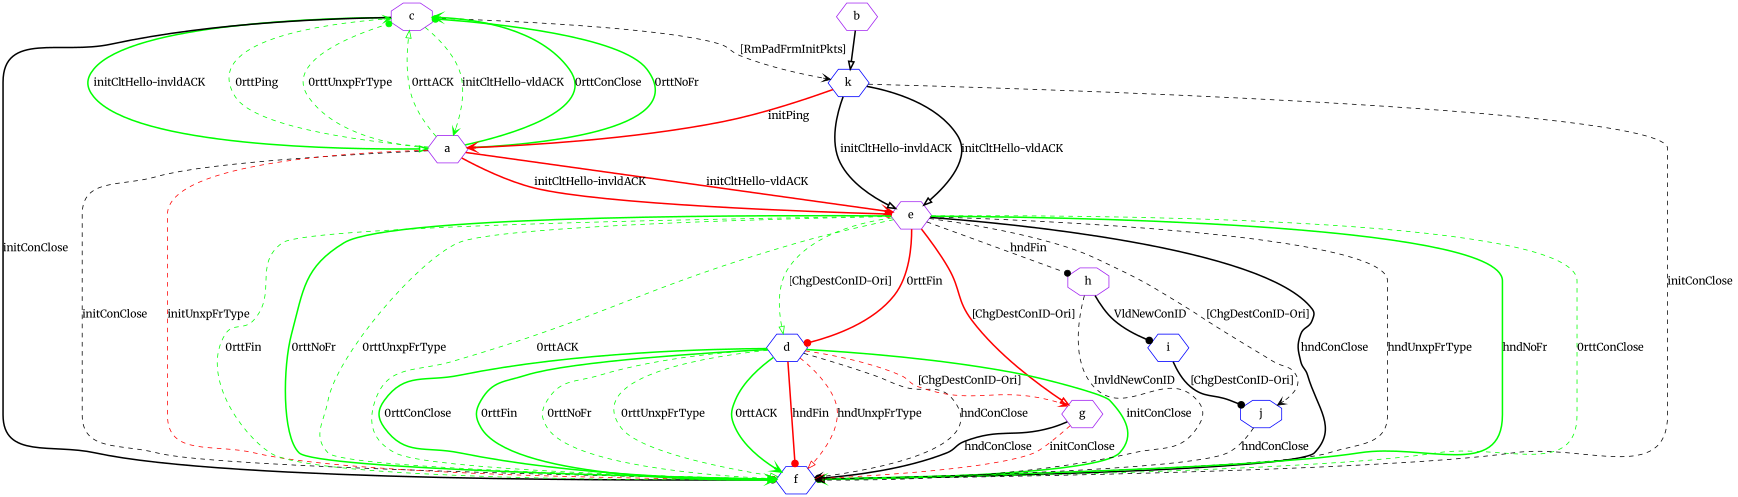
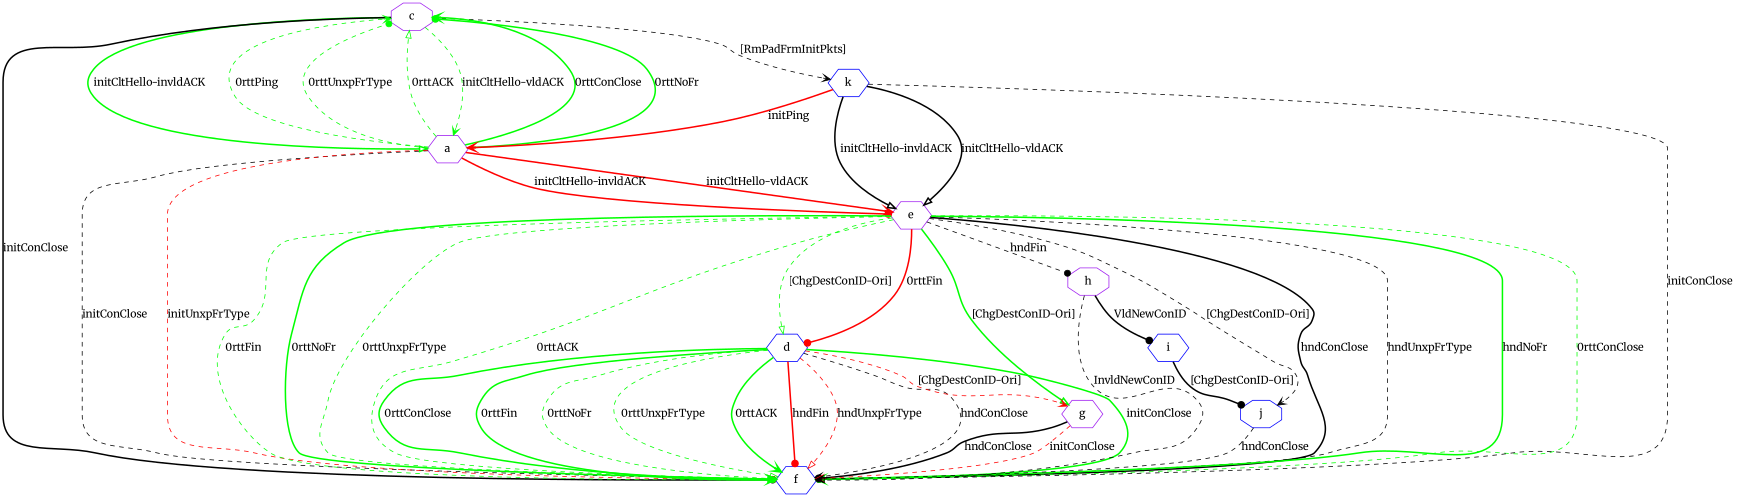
node "b": removed
edge "e" -> "g": color red -> green
